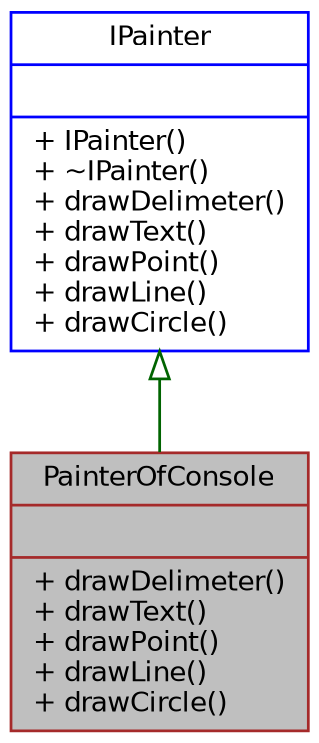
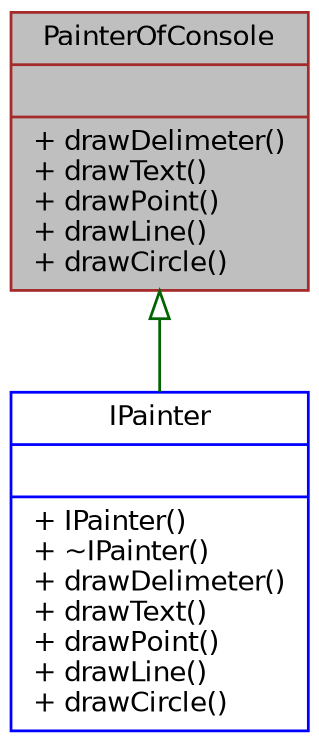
edge "PainterOfConsole" -> "IPainter": reversed
